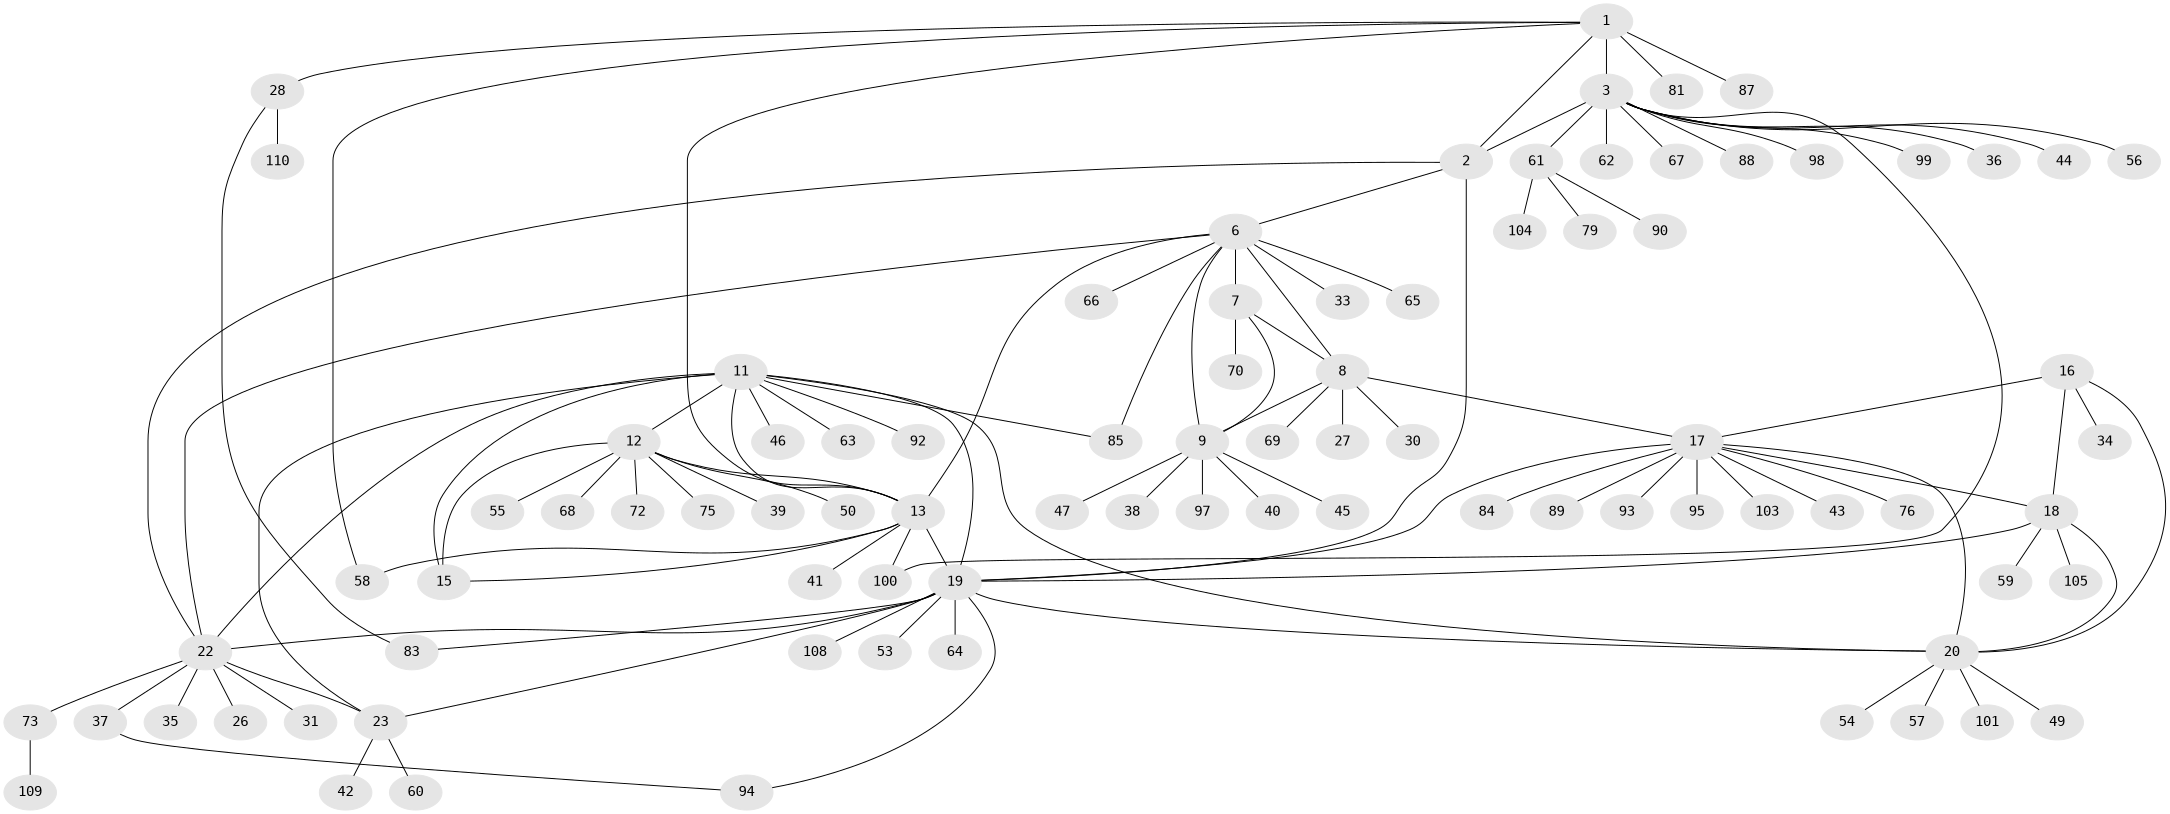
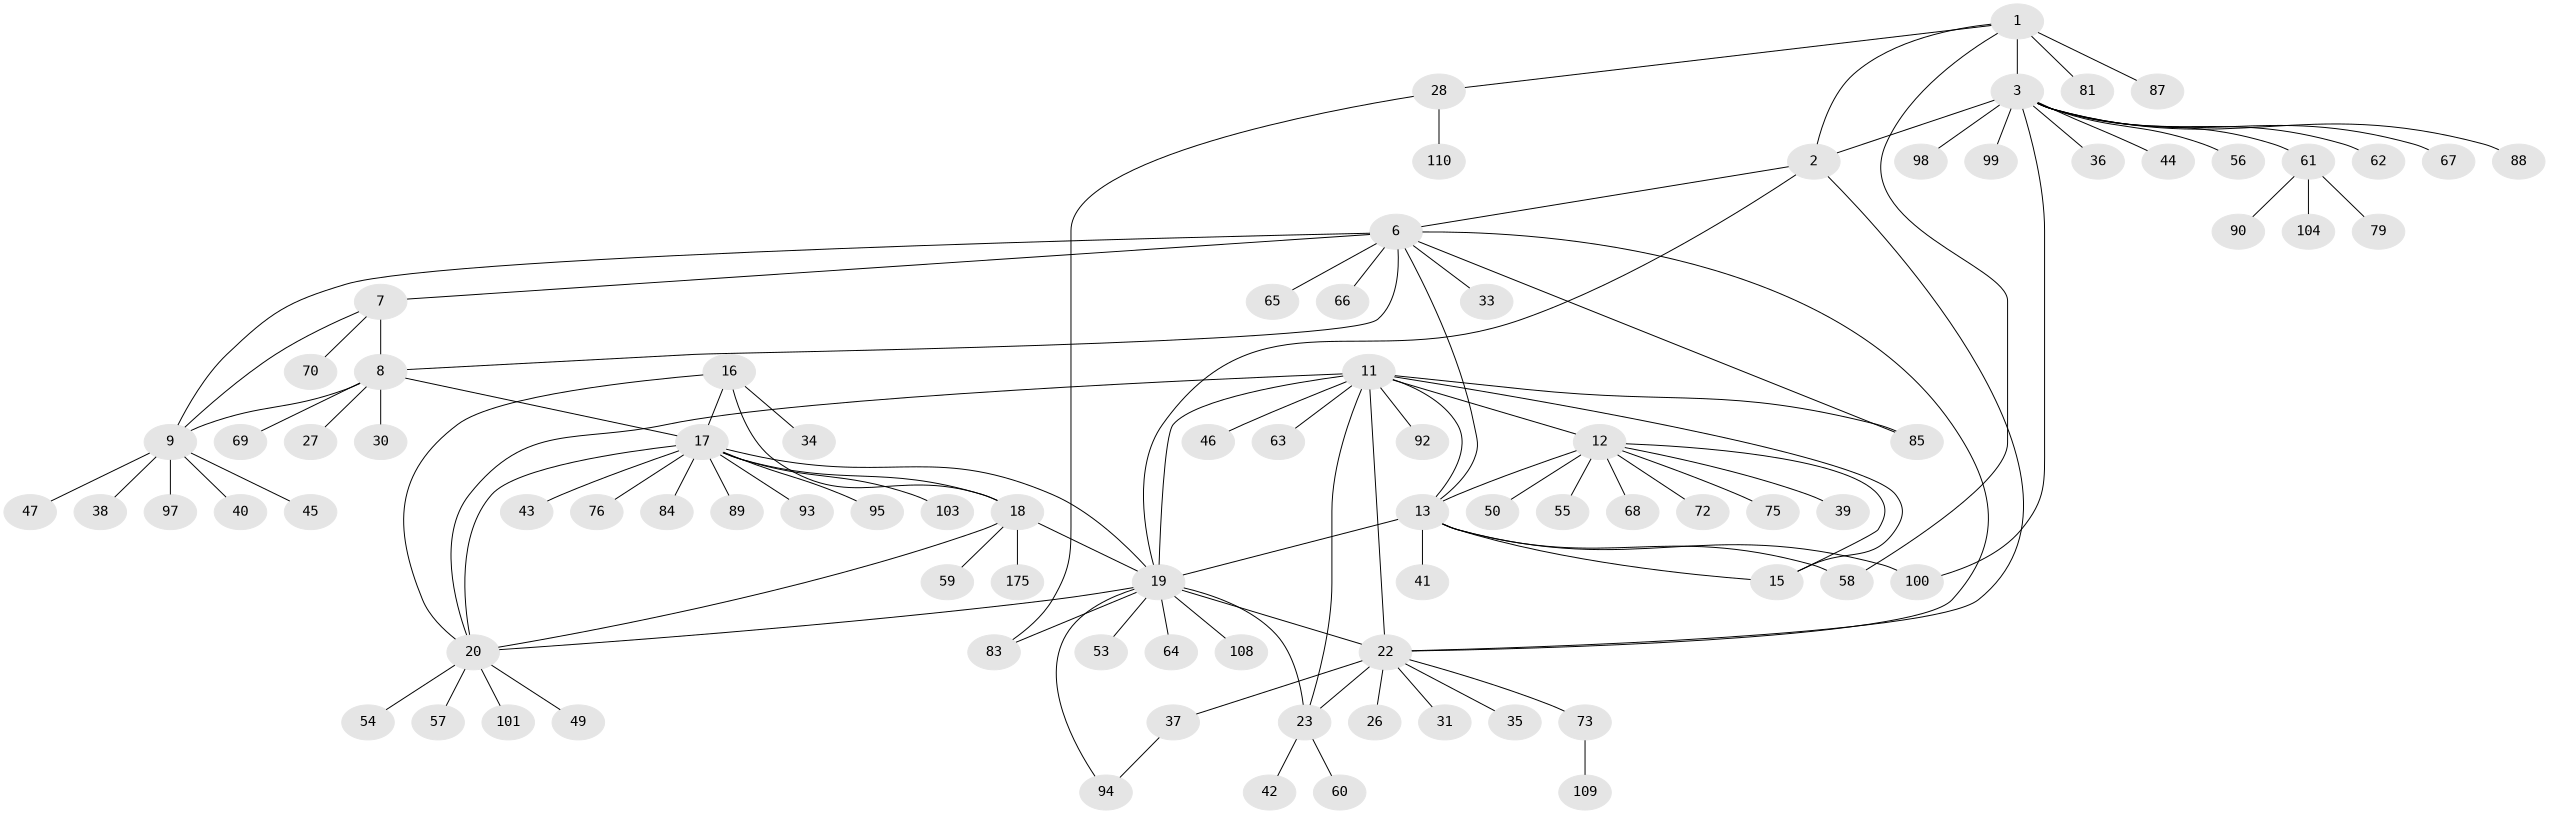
edge "1" -- "13": removed
node "105": label "105" -> "175"
